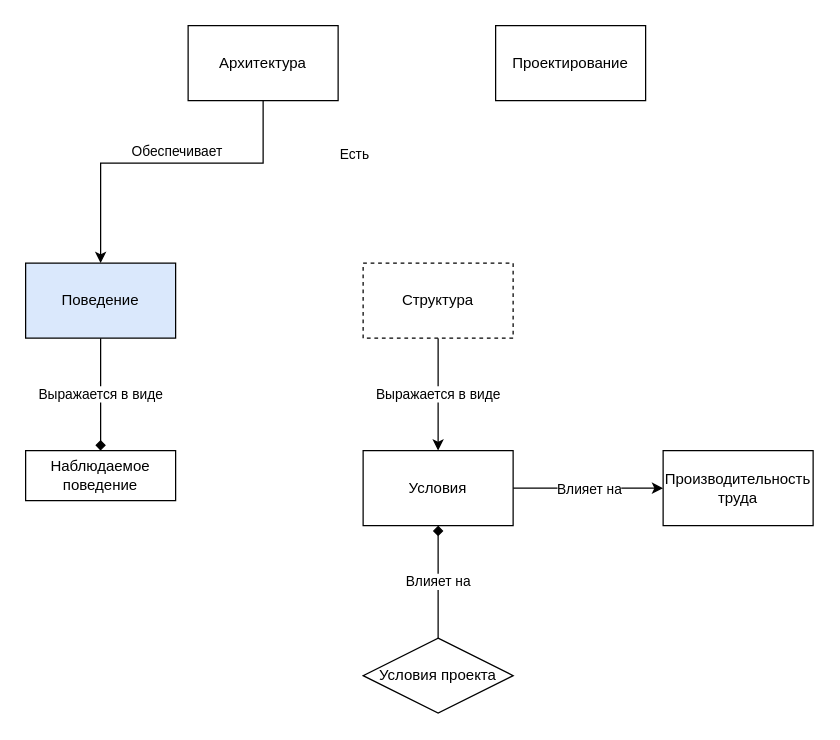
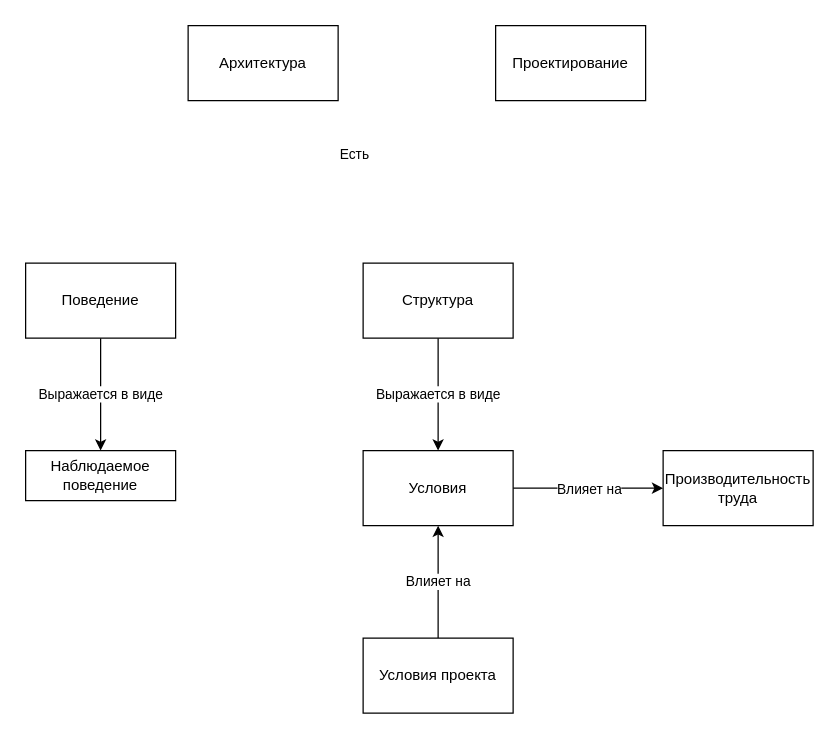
edge "Архитектура" -> "Поведение": removed, label "Обеспечивает"
node "Поведение": fillcolor #dae8fc -> #ffffff
node "Структура": style dashed -> solid
edge "Поведение" -> "Наблюдаемое поведение": arrowhead diamond -> classic
edge "Условия проекта" -> "Условия": arrowhead diamond -> classic
node "Условия проекта": shape diamond -> rectangle
